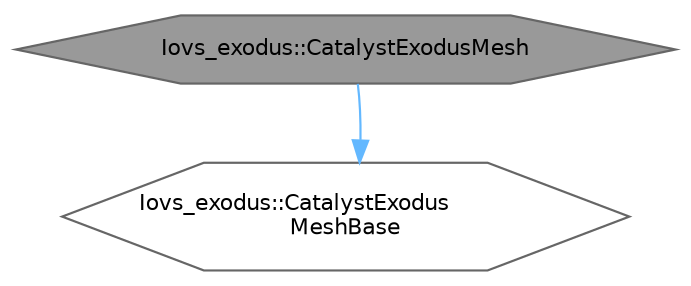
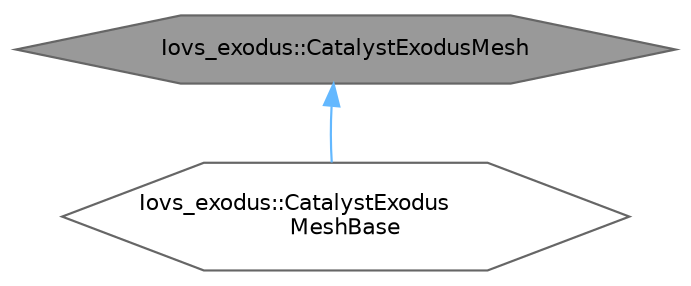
edge "Iovs_exodus::CatalystExodusMesh" -> "Iovs_exodus::CatalystExodus MeshBase": reversed
